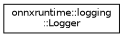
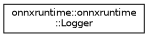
node "onnxruntime::logging ::Logger": label "onnxruntime::logging ::Logger" -> "onnxruntime::onnxruntime ::Logger"
